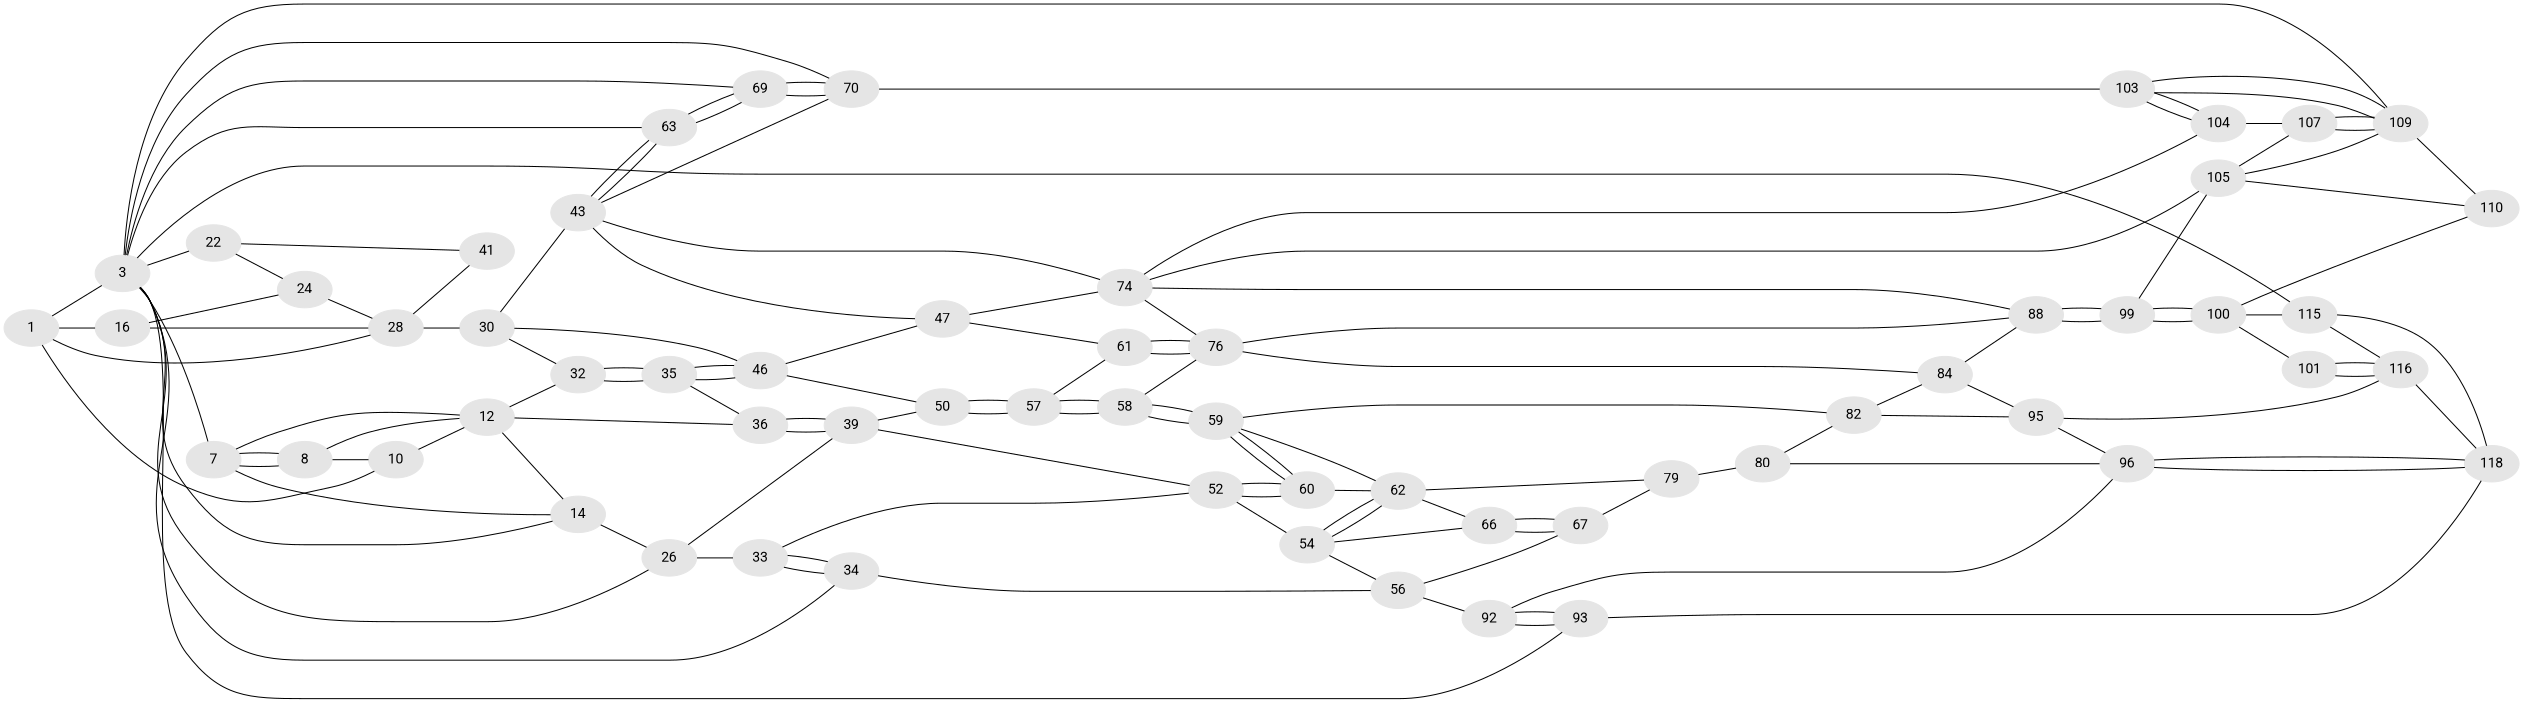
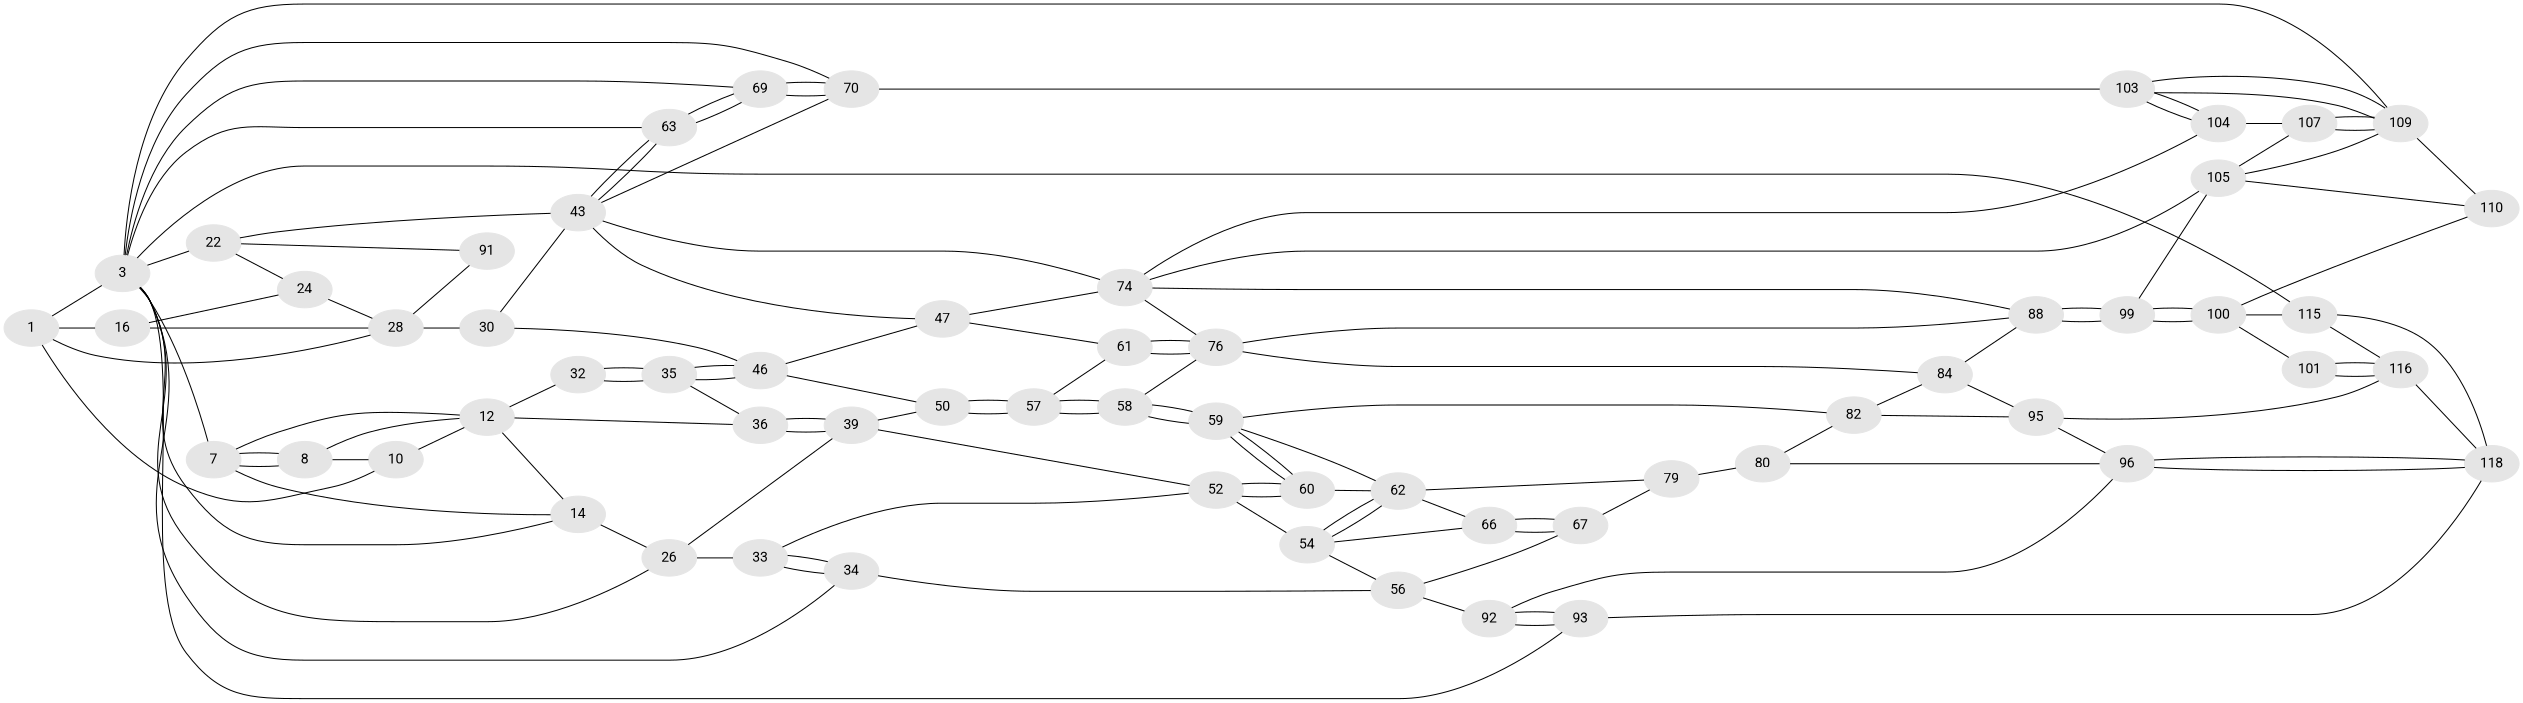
edge "43" -- "22": added
node "41": label "41" -> "91"
edge "30" -- "32": removed
